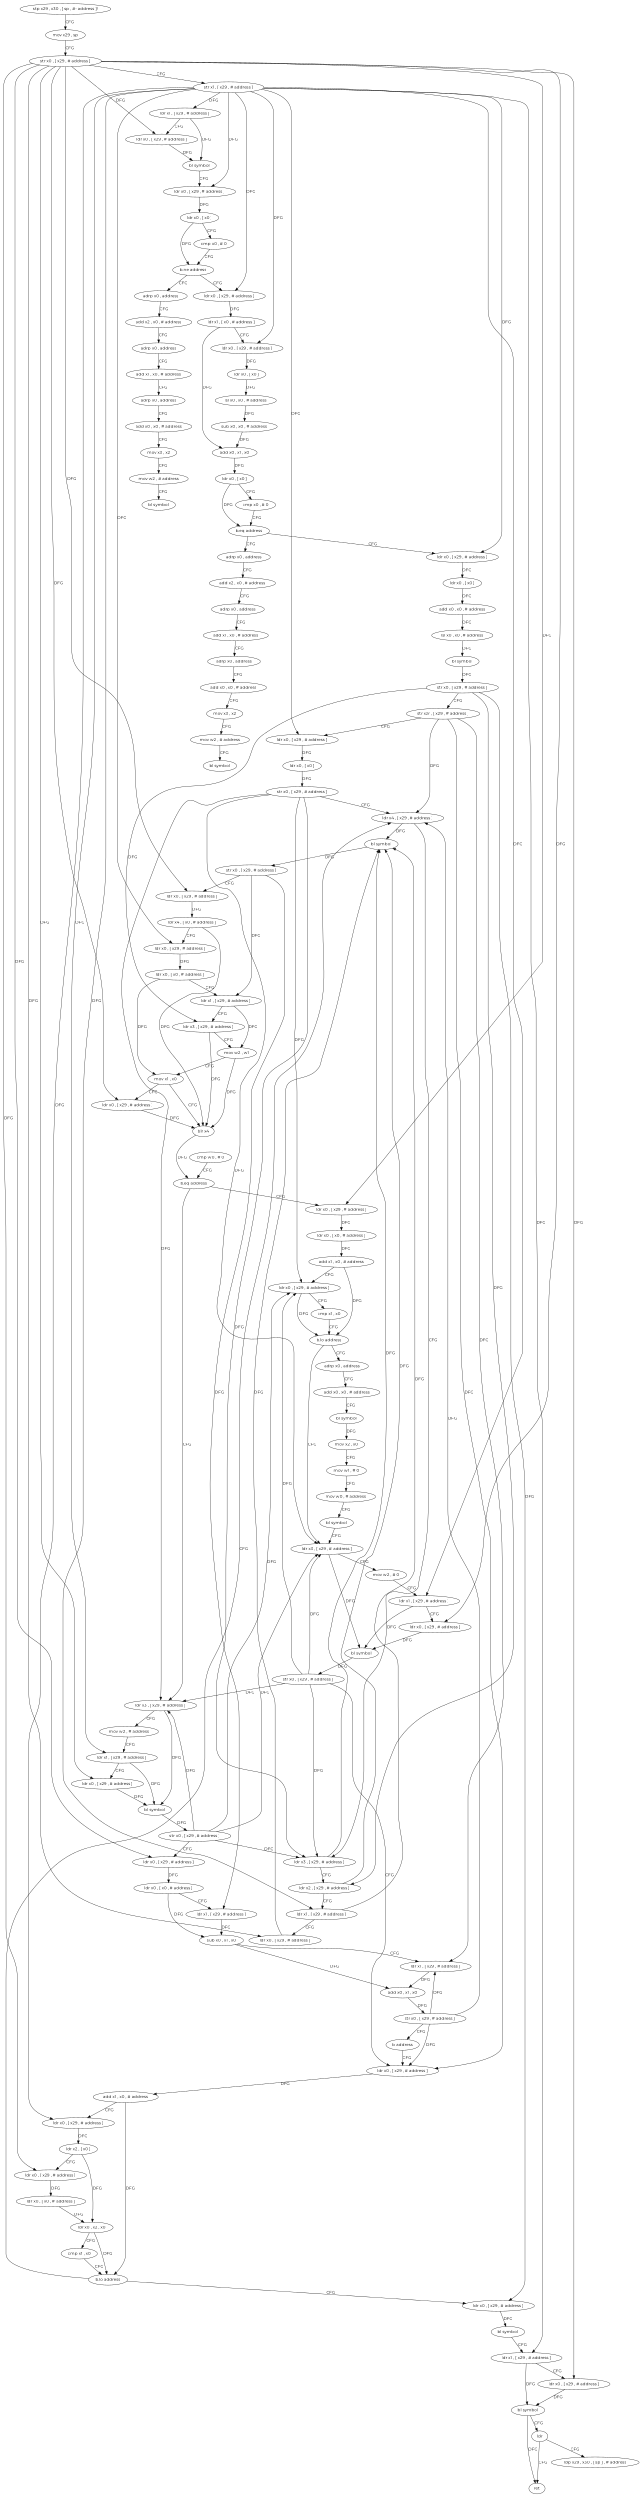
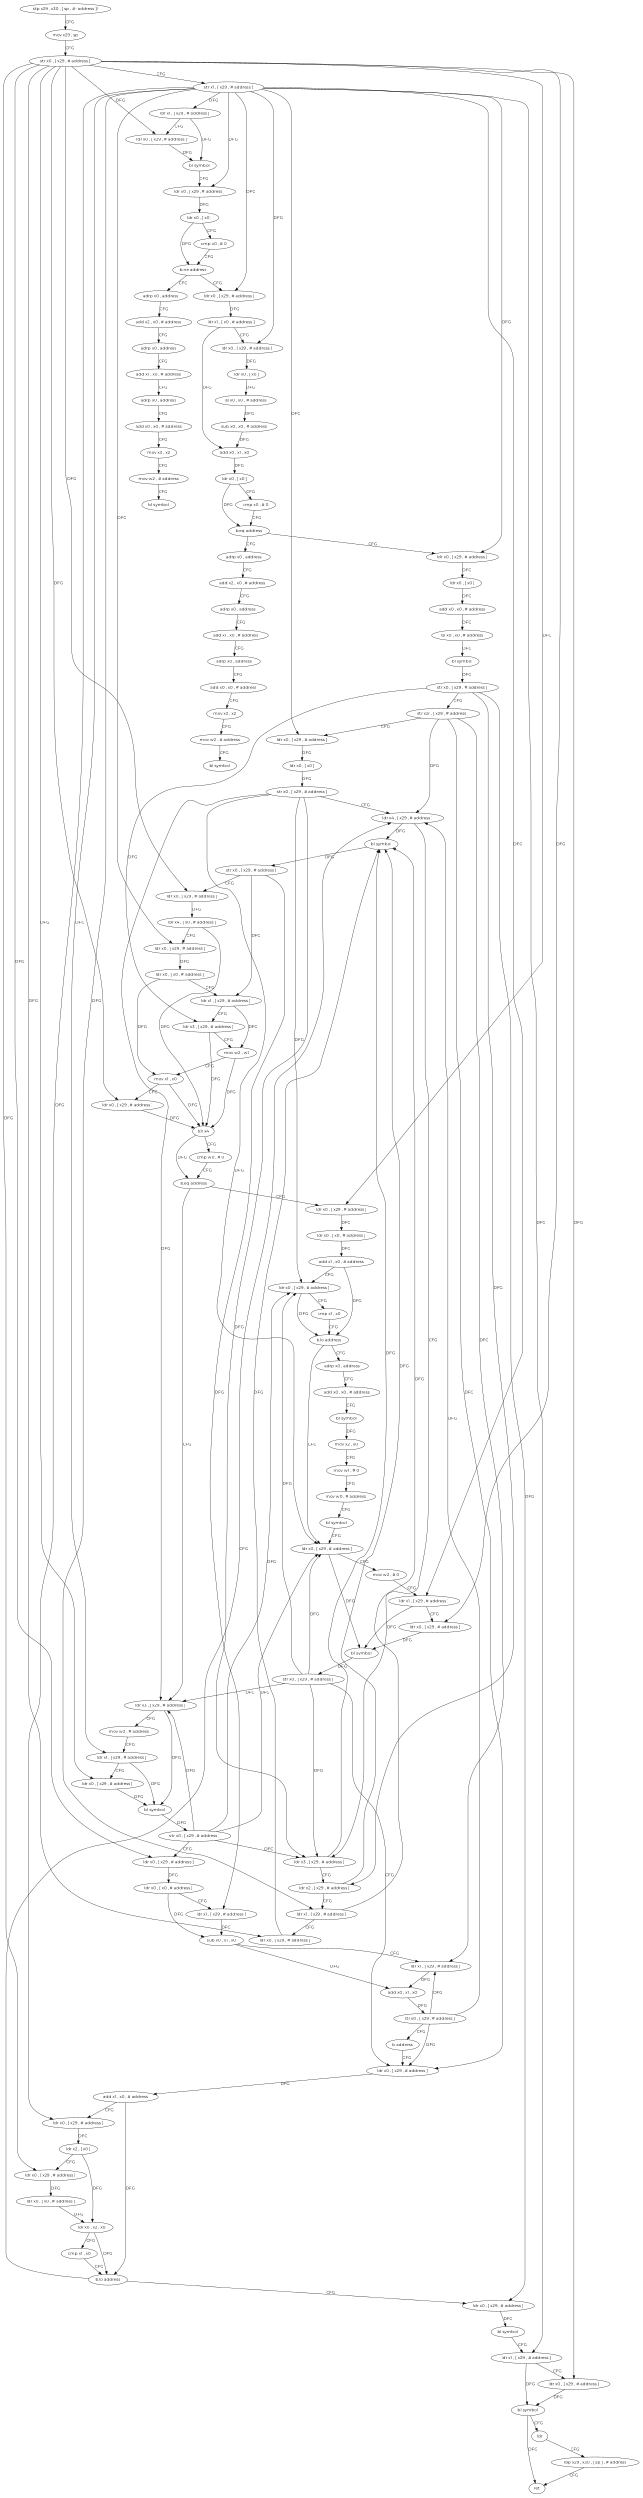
edge "mov x1 , x0" -> "blr x4": label "CFG" -> "DFG"
edge "blr x4" -> "cmp w0 , # 0": added, label "CFG"
edge "ldr" -> "ret": now "ldp x29 , x30 , [ sp ] , # address" -> "ret"
